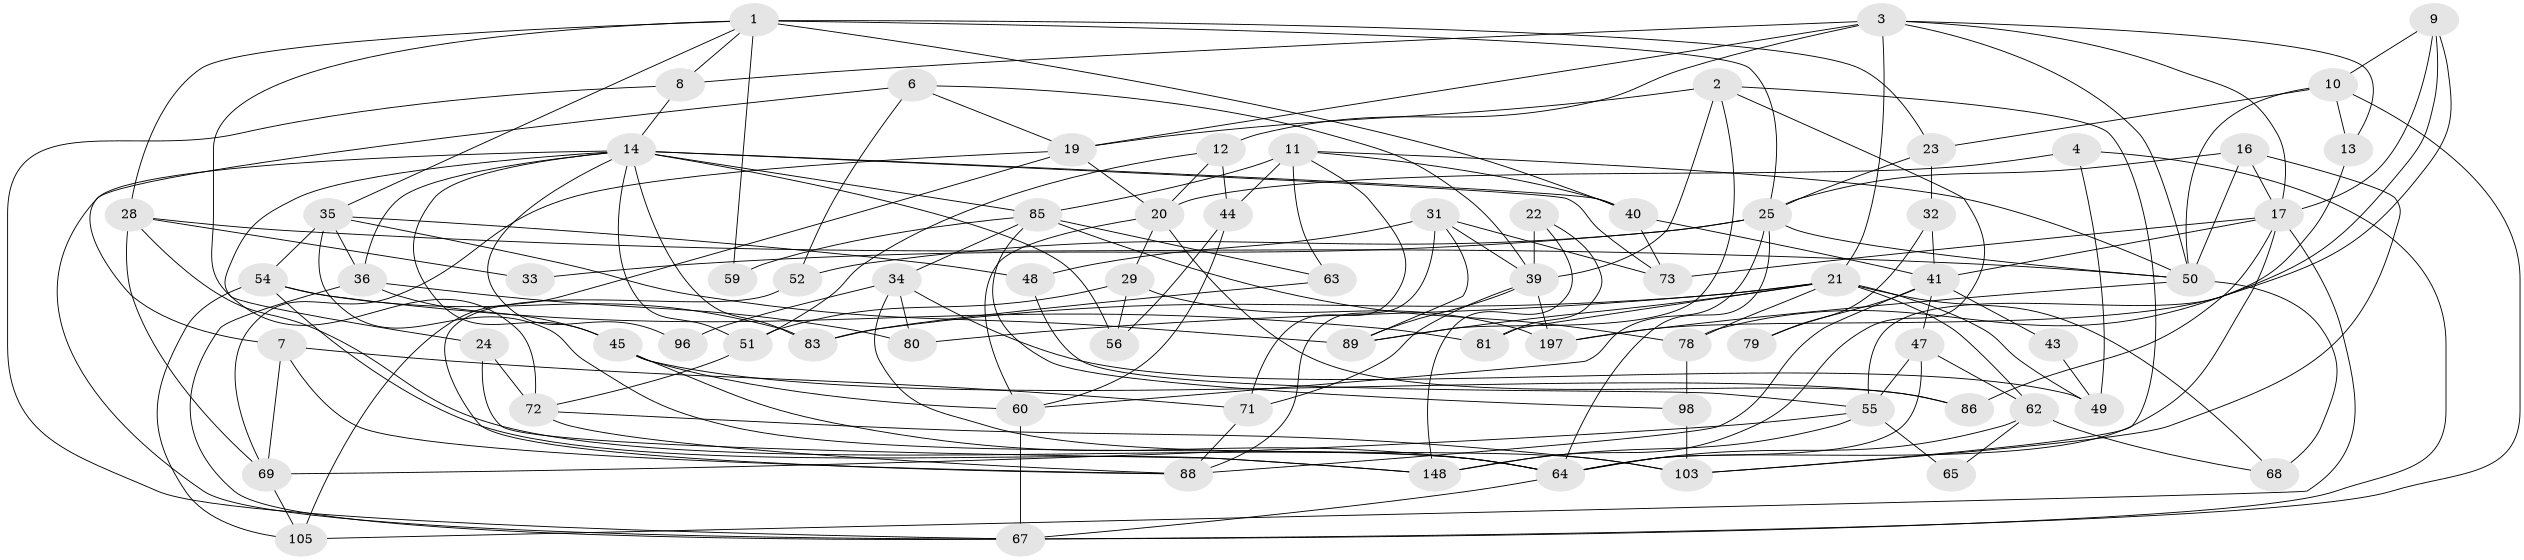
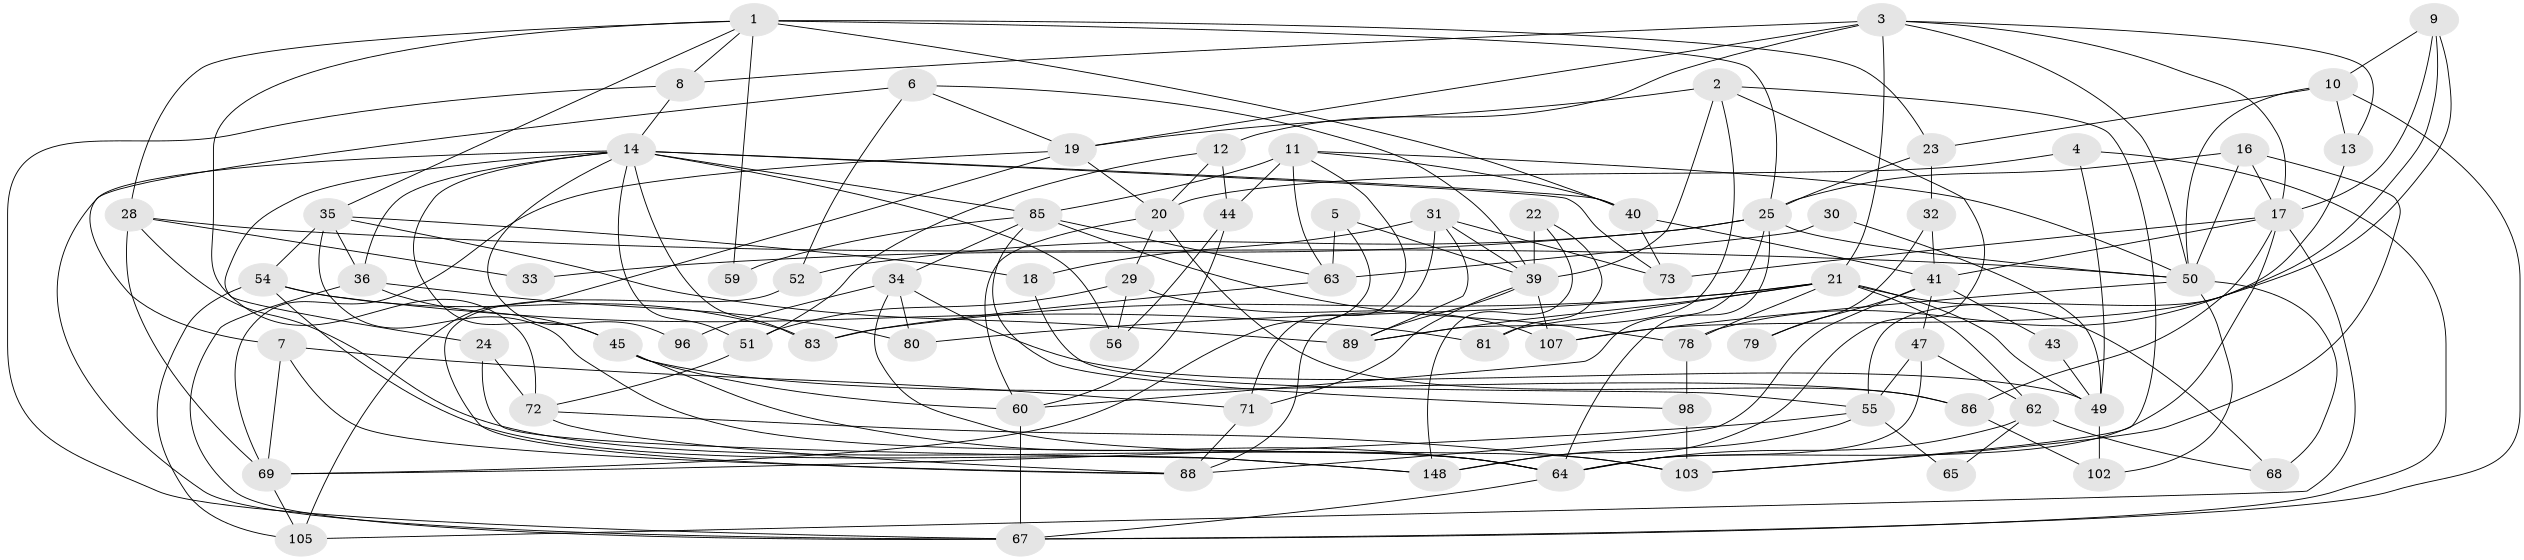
node "5": added
node "30": added
node "48": label "48" -> "18"
node "197": label "197" -> "107"
node "102": added
